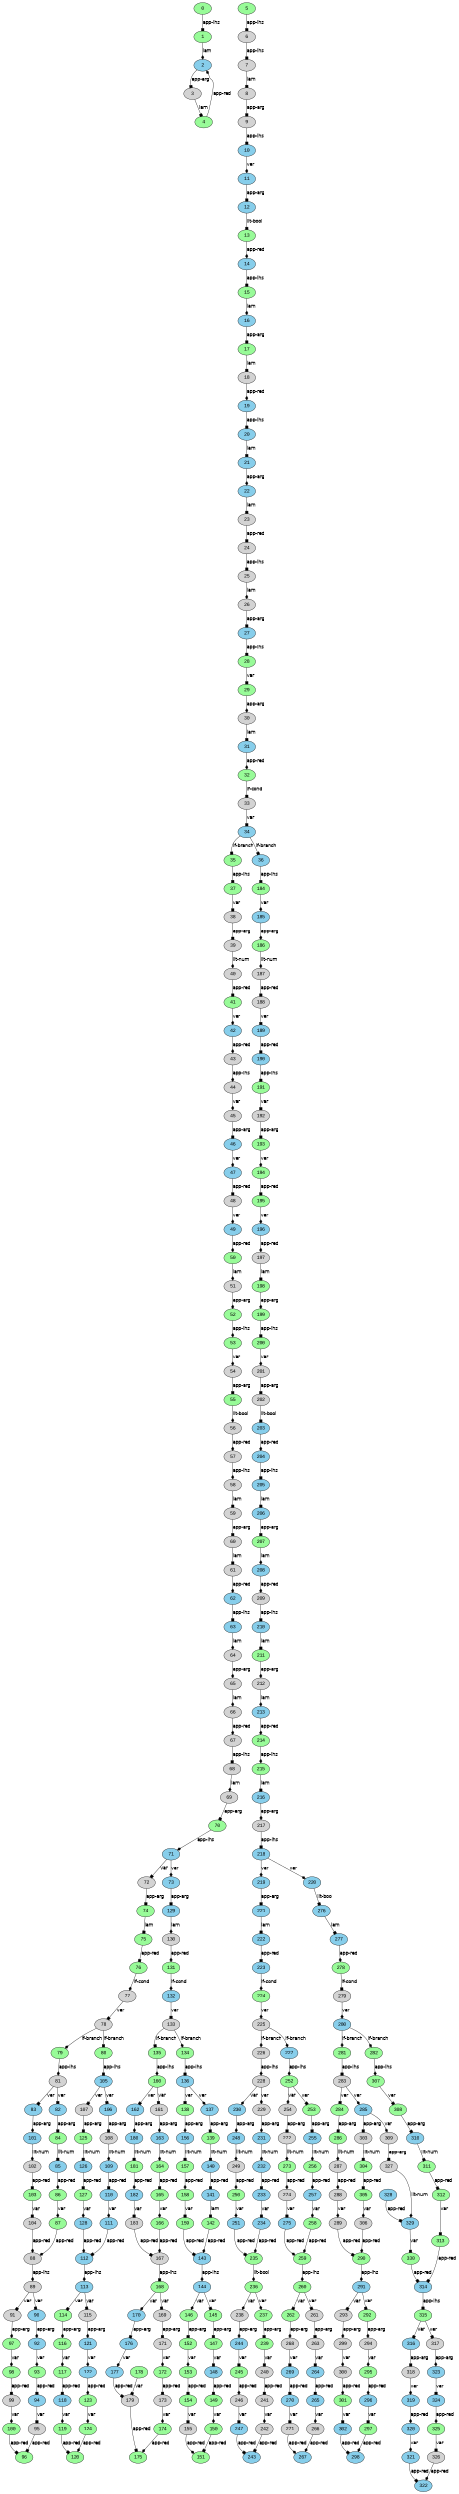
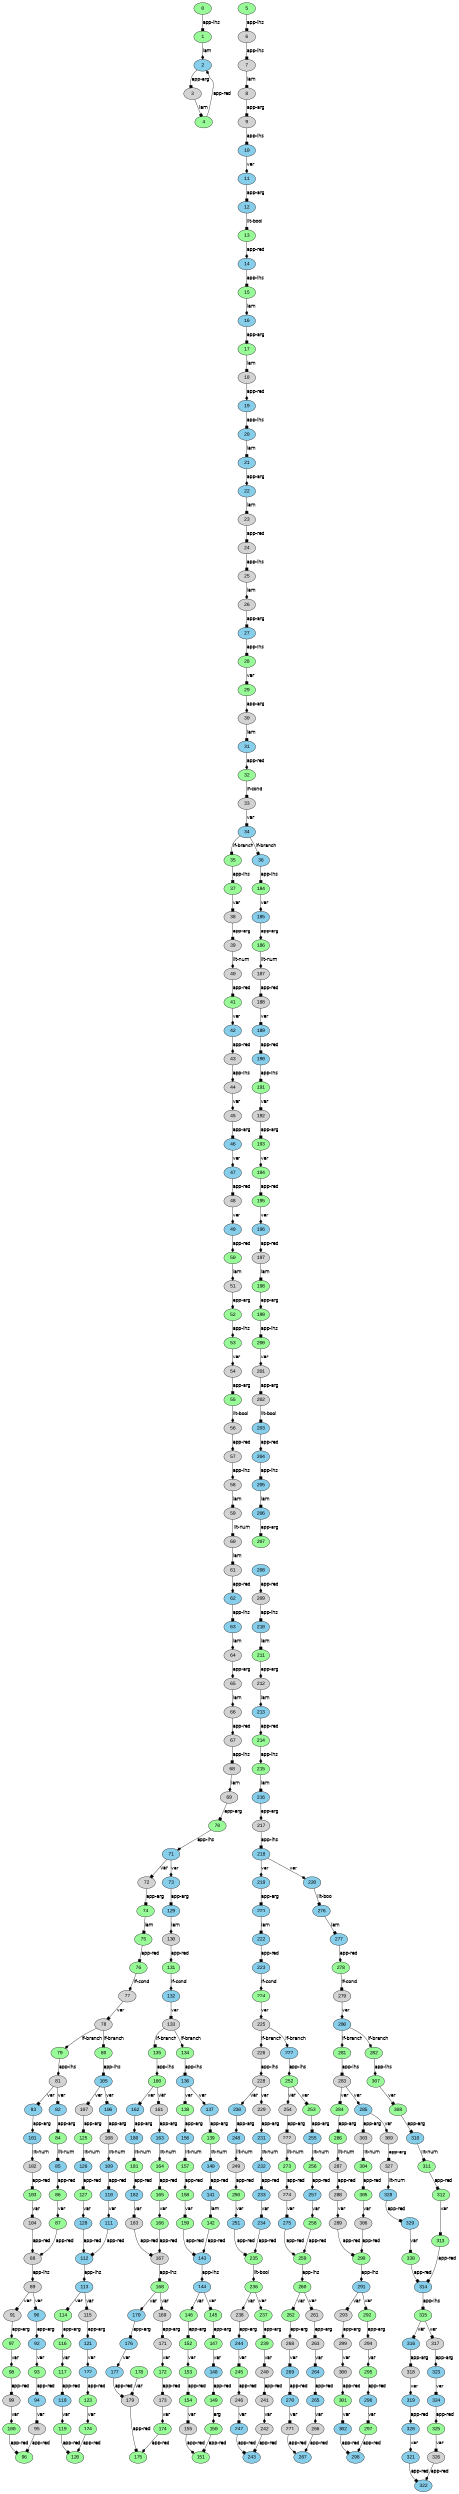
edge "59" -> "60": label "app-arg" -> "lit-num"
edge "207" -> "208": removed, label "lam"
edge "327" -> "329": now "327" -> "328"
edge "149" -> "150": label "var" -> "arg"
